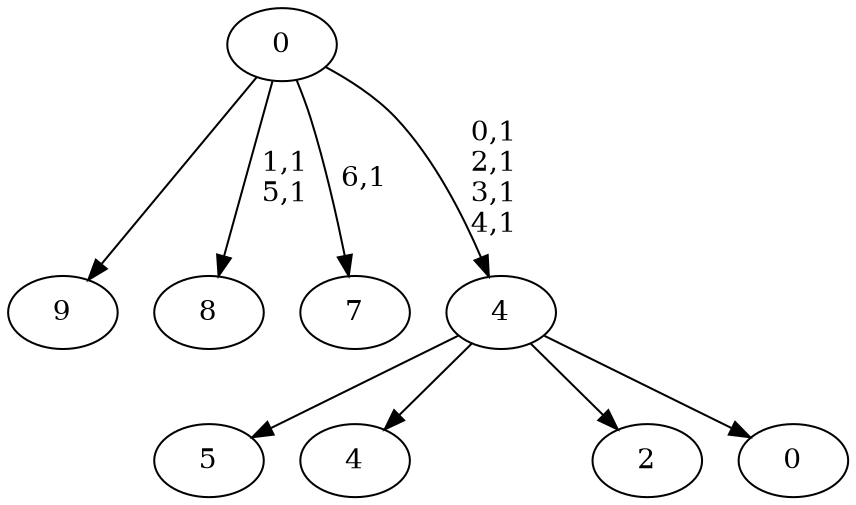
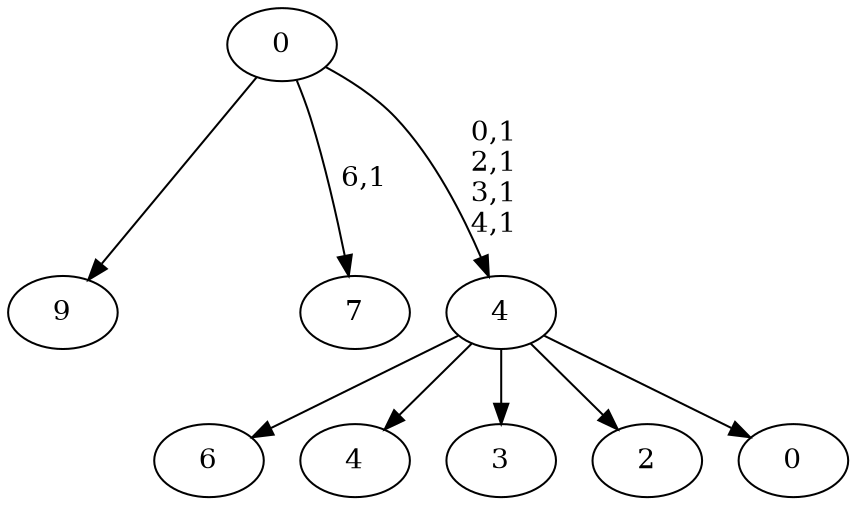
node "8": removed
node "5": label "5" -> "6"
node "3": added
